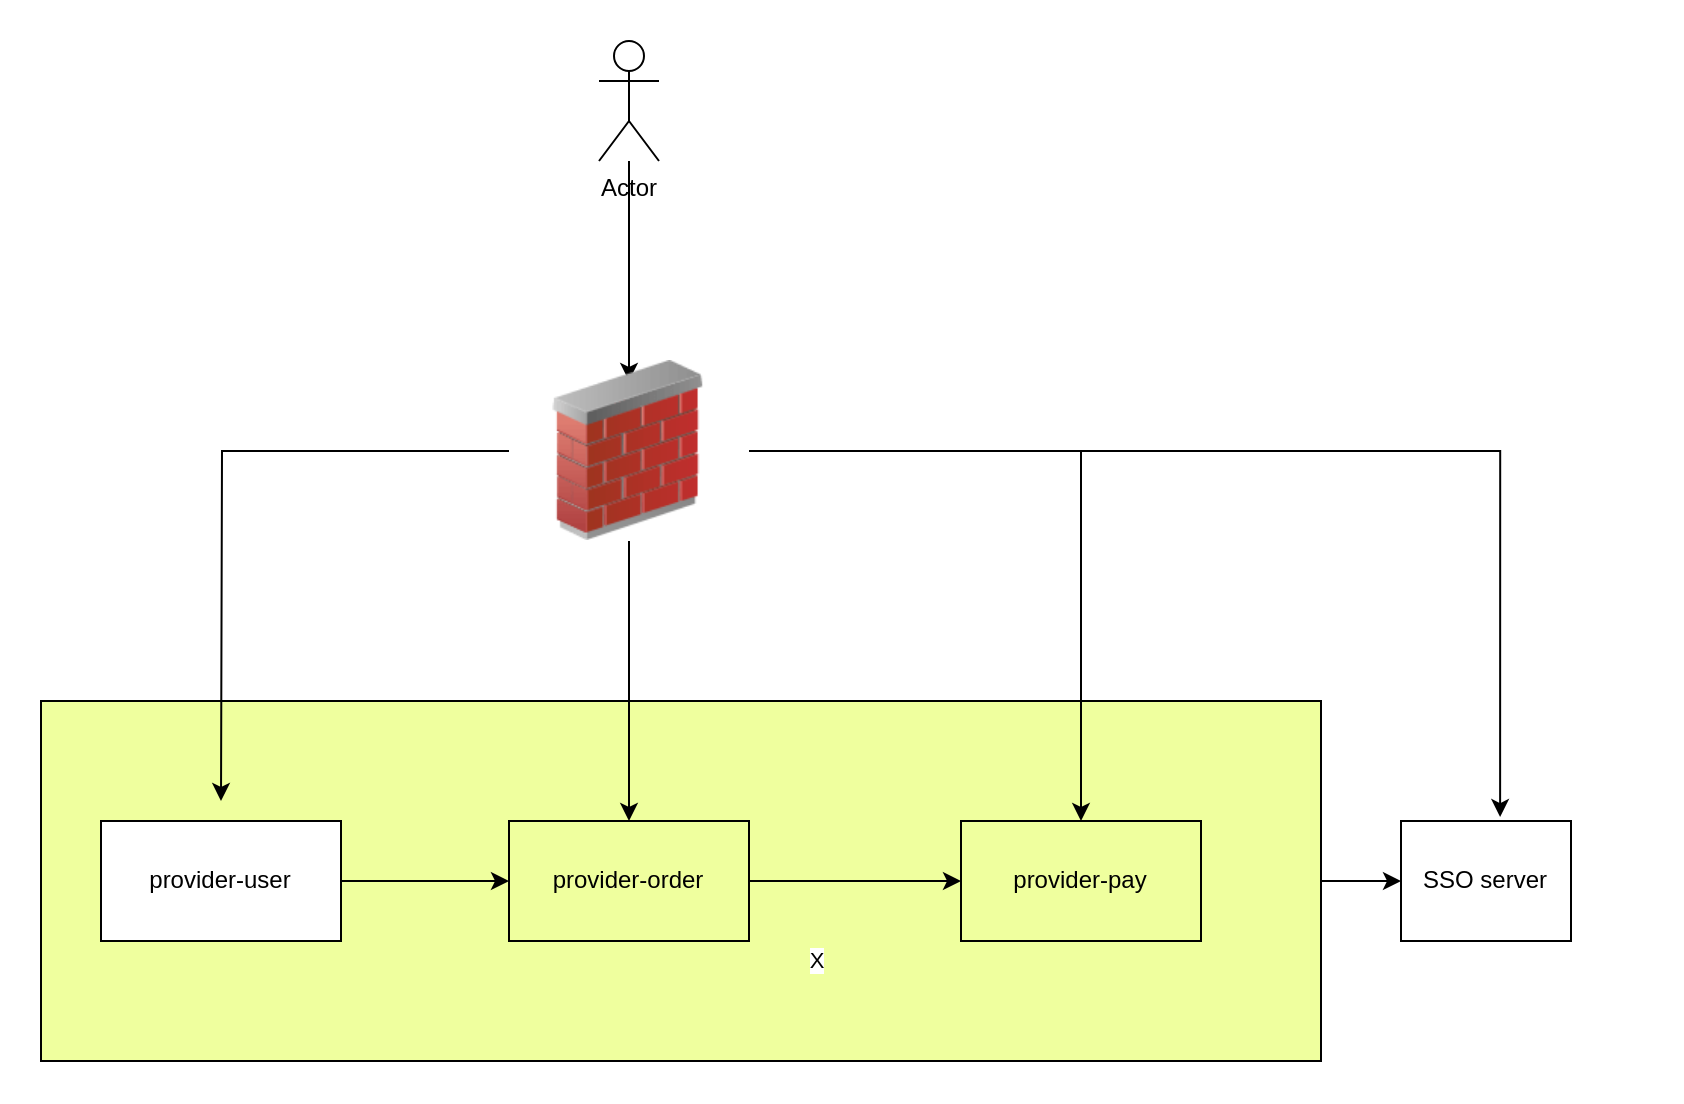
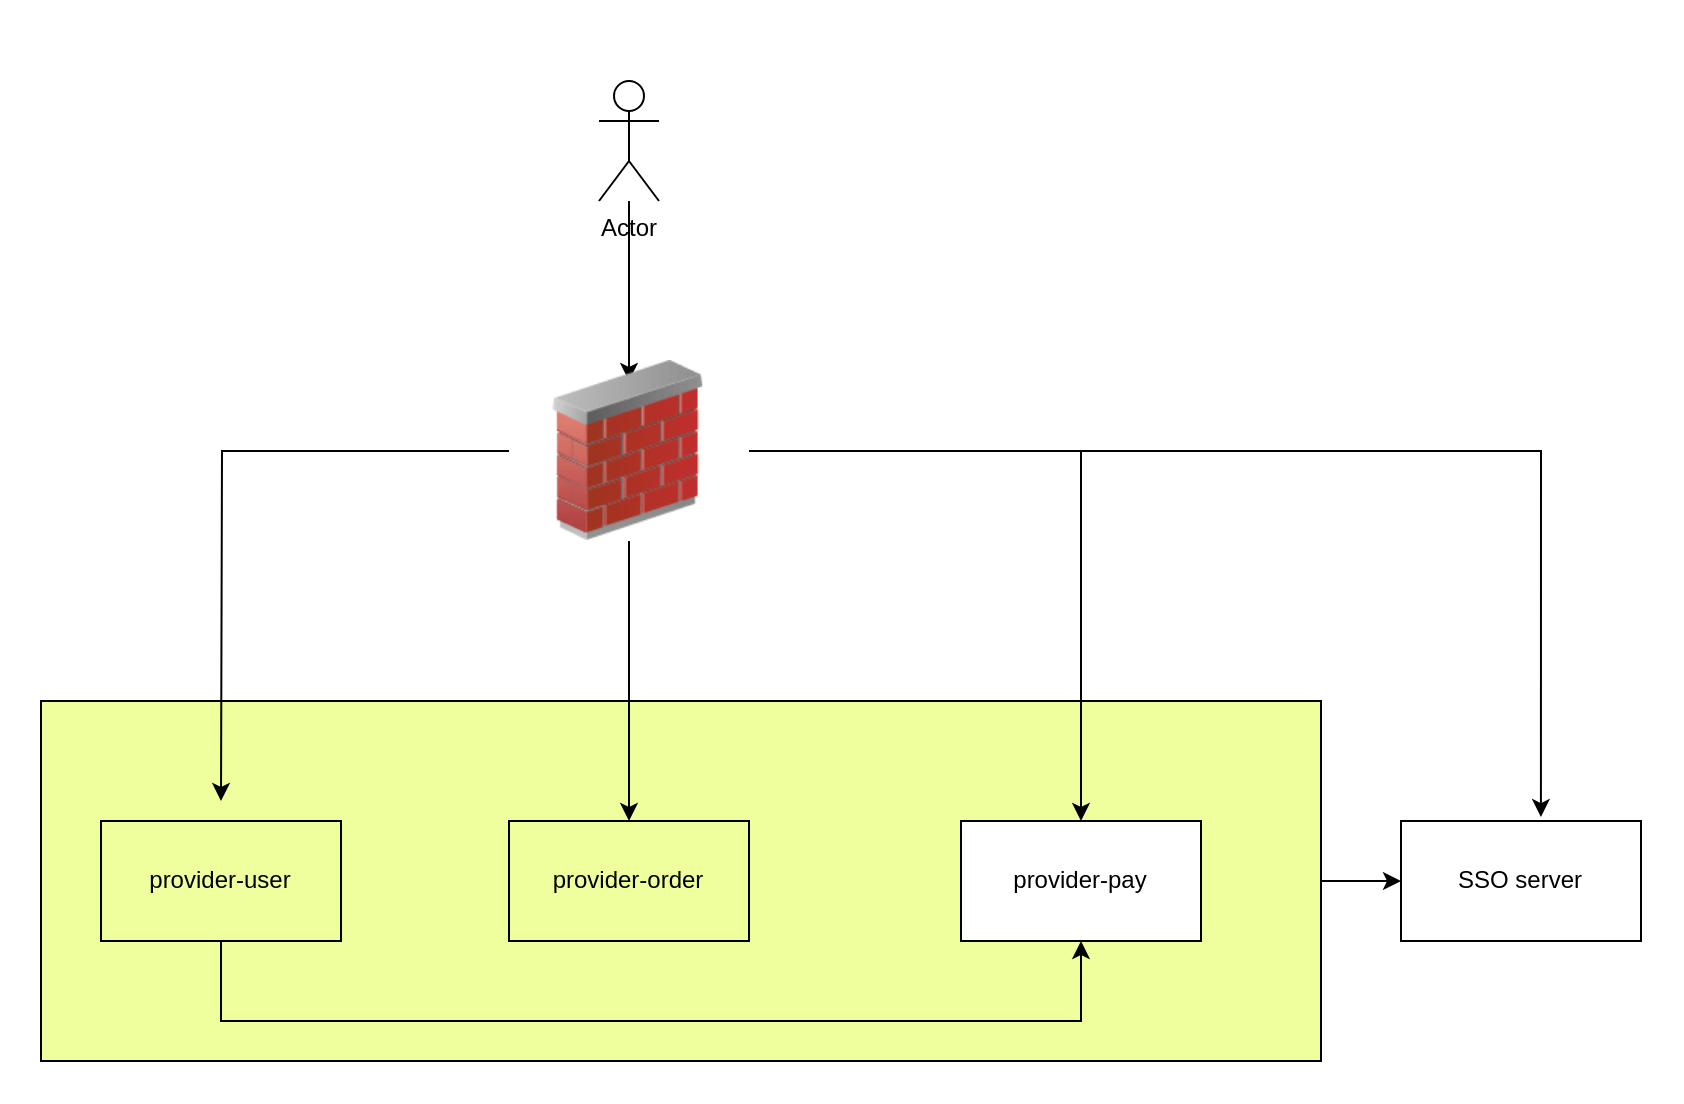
node "Actor": moved (629, 101) -> (629, 141)
node "provider-user": fillcolor #ffffff -> #efff9e
edge "provider-user" -> "provider-order": removed
edge "provider-order" -> "provider-pay": removed, label "X"
node "provider-pay": fillcolor #efff9e -> #ffffff
node "SSO server": size 170x120 -> 240x120
edge "provider-user" -> "provider-pay": added
